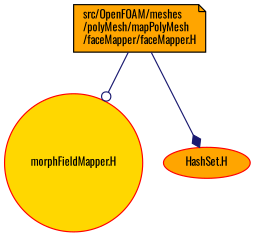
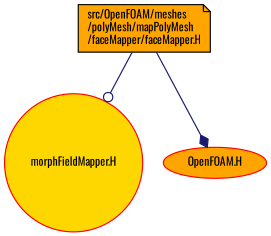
node "HashSet.H": label "HashSet.H" -> "OpenFOAM.H"
